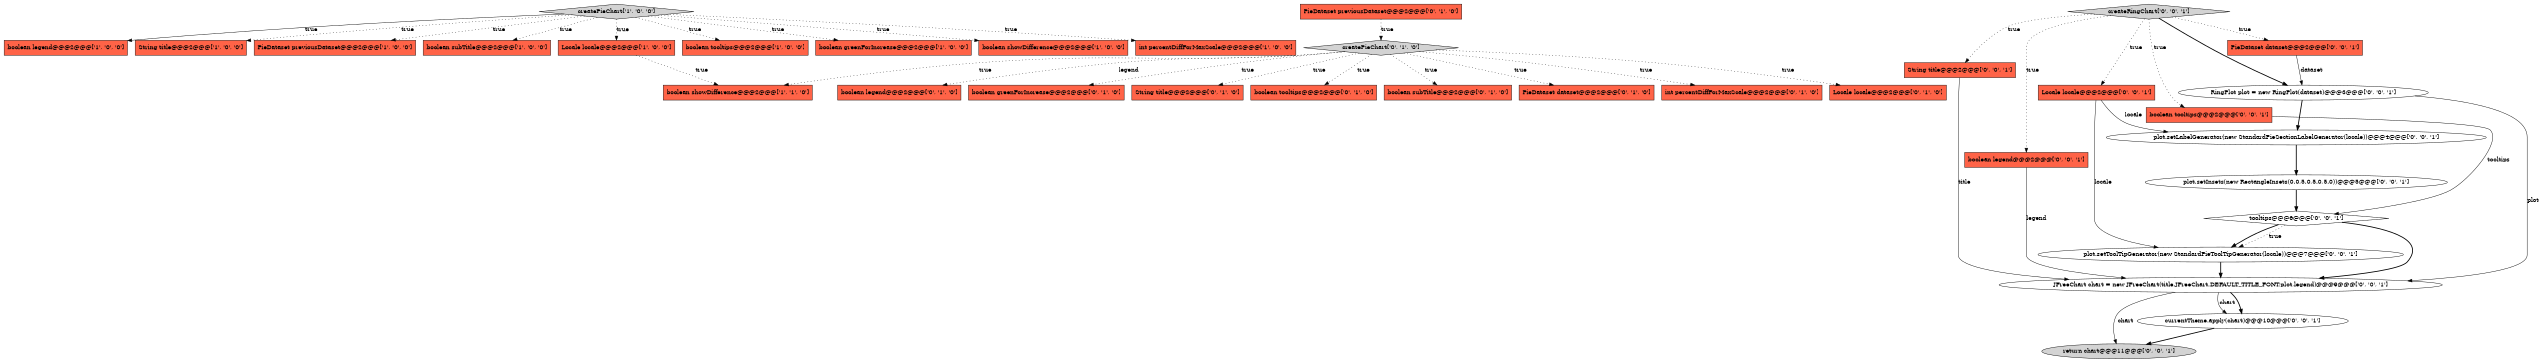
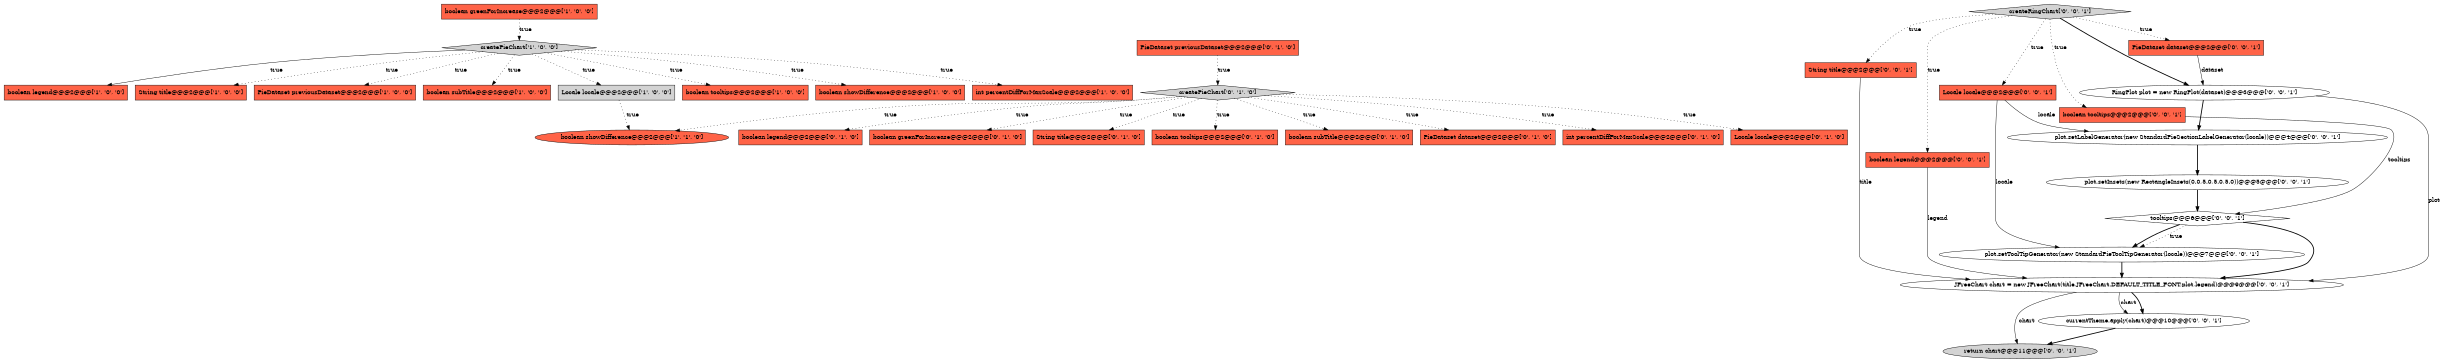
edge "createPieChart['1', '0', '0']" -> "boolean greenForIncrease@@@2@@@['1', '0', '0']": reversed
node "Locale locale@@@2@@@['1', '0', '0']": fillcolor tomato -> lightgray
edge "createPieChart['0', '1', '0']" -> "boolean legend@@@2@@@['0', '1', '0']": label "legend" -> "true"
node "boolean showDifference@@@2@@@['1', '1', '0']": shape box -> ellipse
